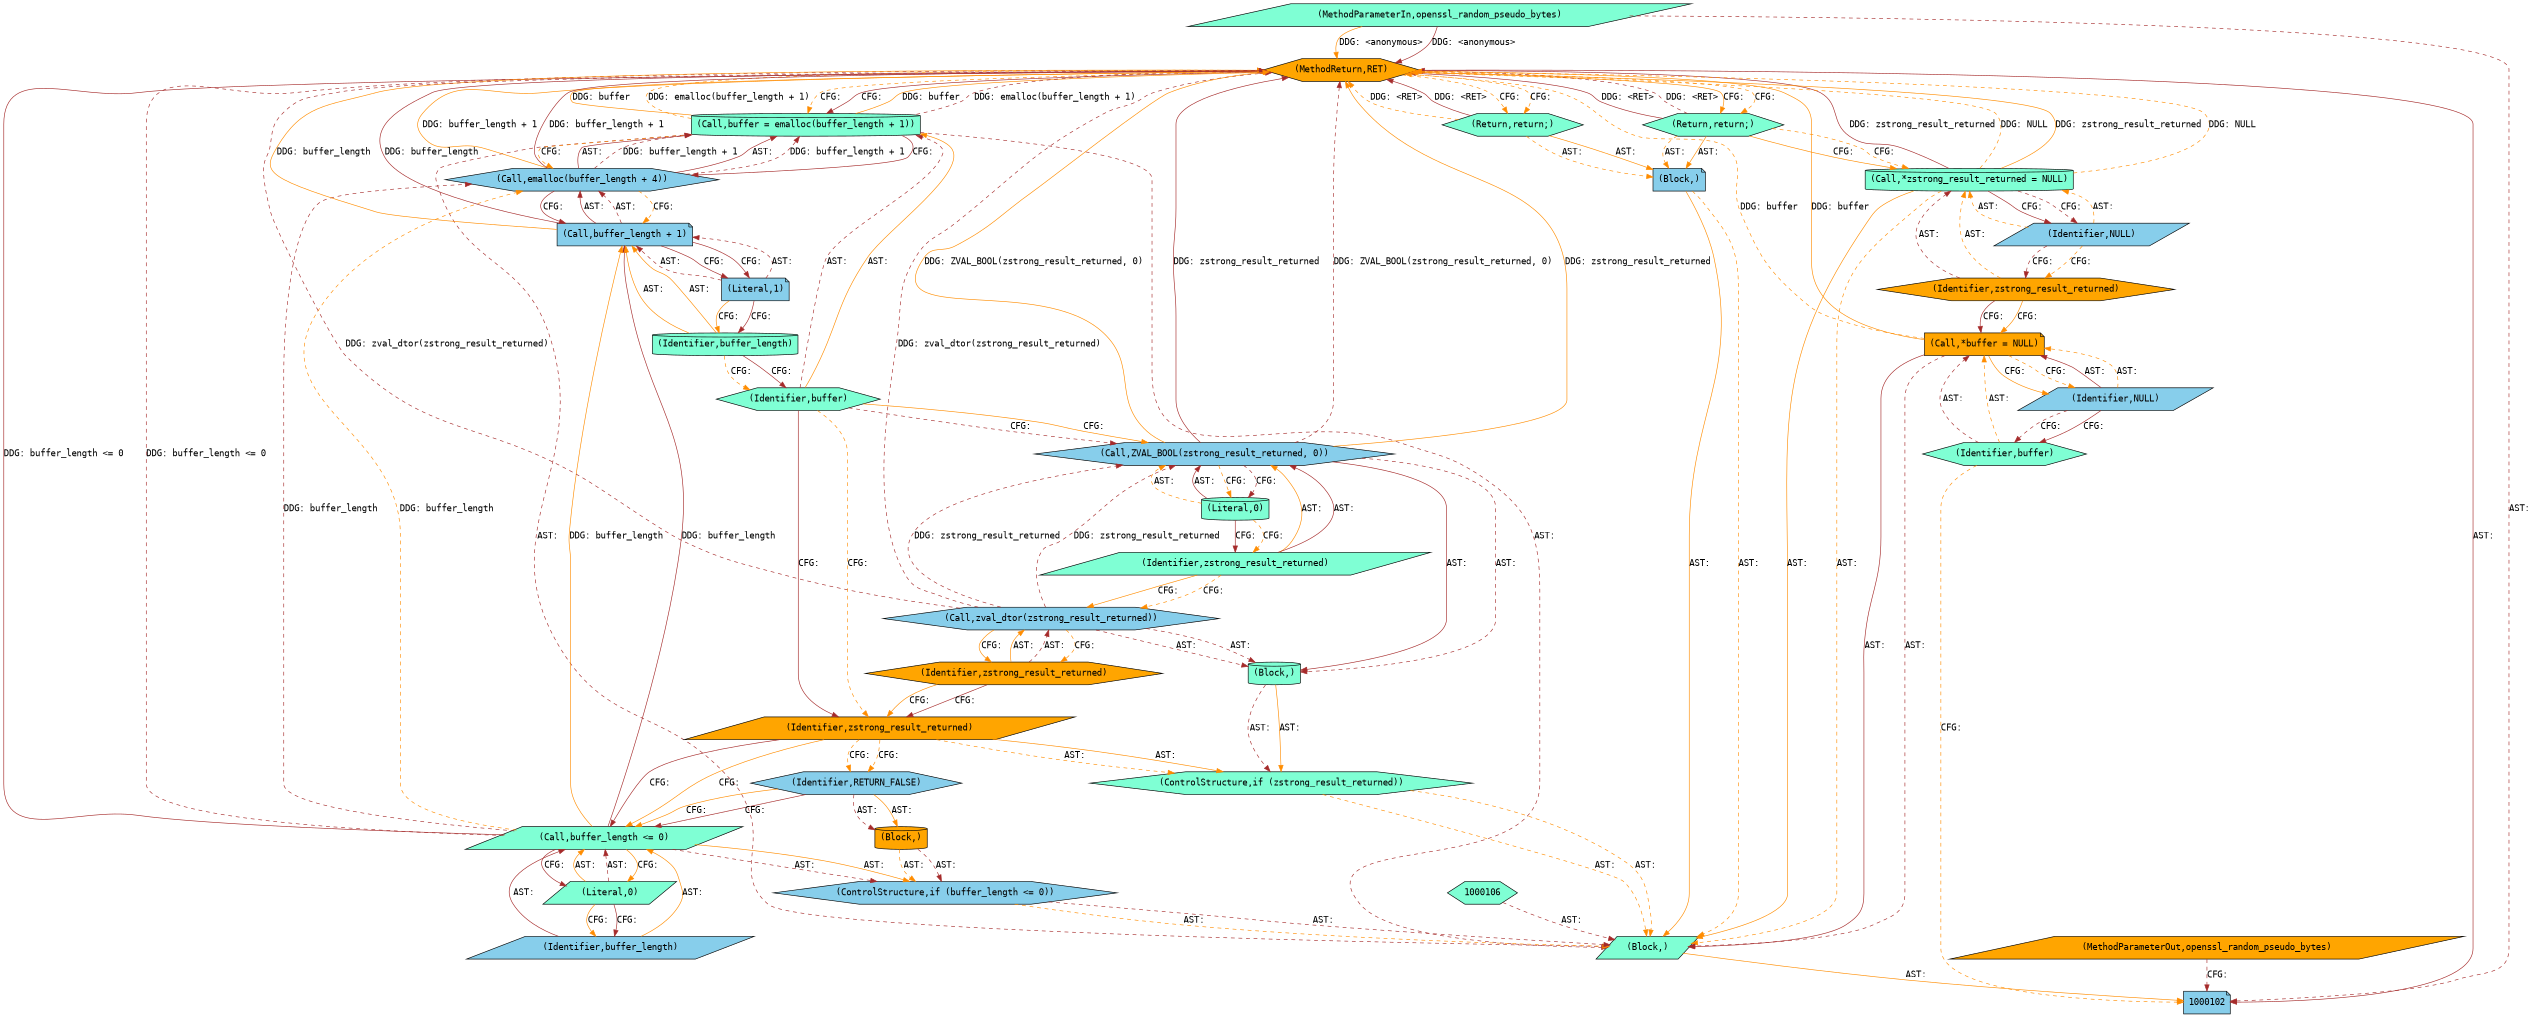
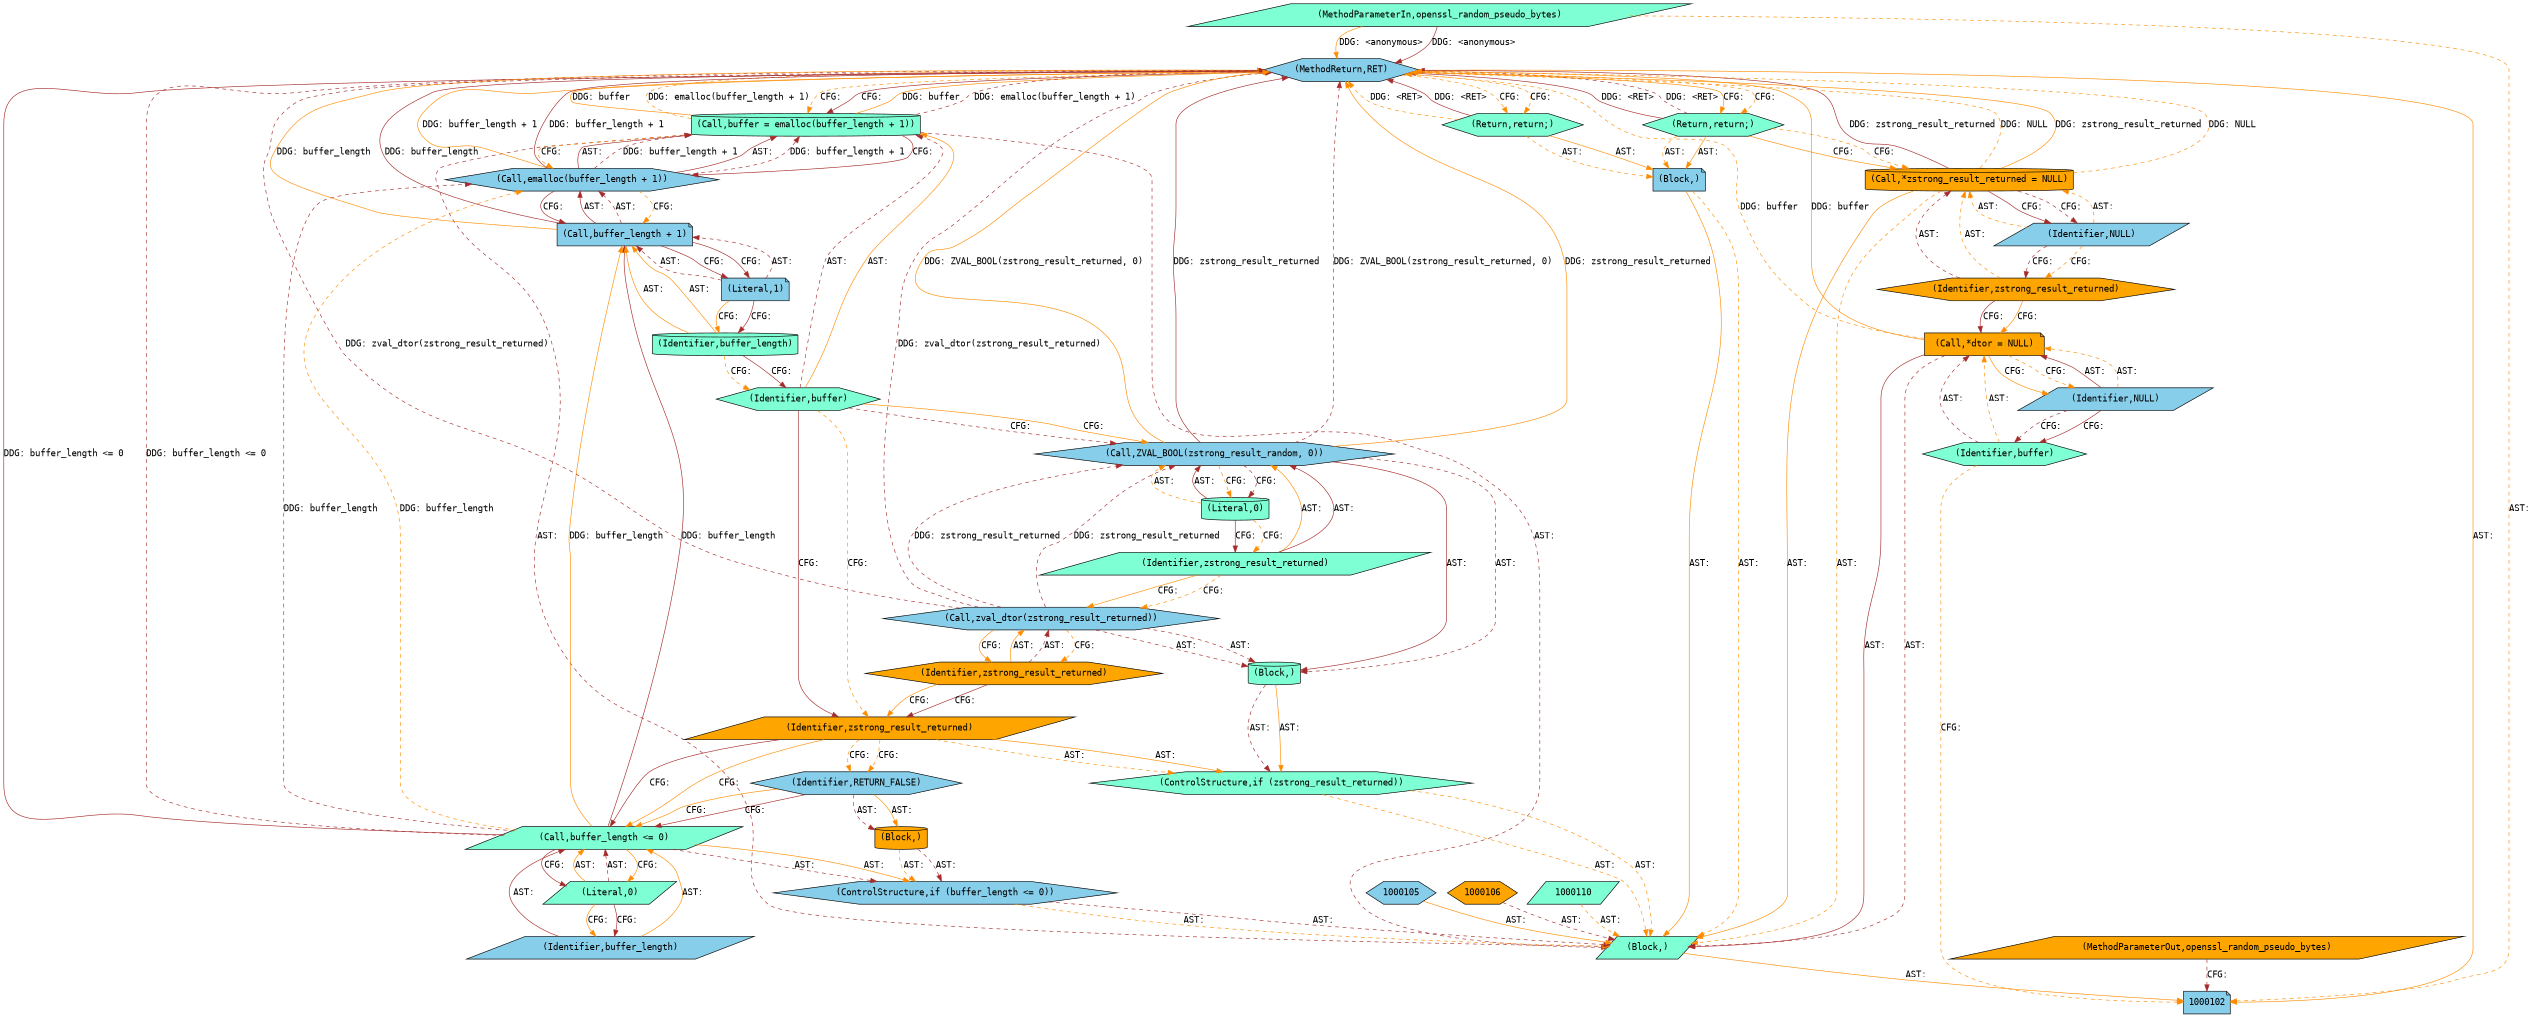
node "(MethodReturn,RET)": fillcolor orange -> skyblue
edge "(MethodReturn,RET)" -> "1000102": color brown -> darkorange
node "(Call,emalloc(buffer_length + 4))": label "(Call,emalloc(buffer_length + 4))" -> "(Call,emalloc(buffer_length + 1))"
node "(Call,*zstrong_result_returned = NULL)": fillcolor aquamarine -> orange
edge "(MethodParameterIn,openssl_random_pseudo_bytes)" -> "1000102": color brown -> darkorange
node "(Call,*buffer = NULL)": label "(Call,*buffer = NULL)" -> "(Call,*dtor = NULL)"
node "(Call,ZVAL_BOOL(zstrong_result_returned, 0))": label "(Call,ZVAL_BOOL(zstrong_result_returned, 0))" -> "(Call,ZVAL_BOOL(zstrong_result_random, 0))"
node "1000105": added
node "1000106": fillcolor aquamarine -> orange
node "1000110": added
